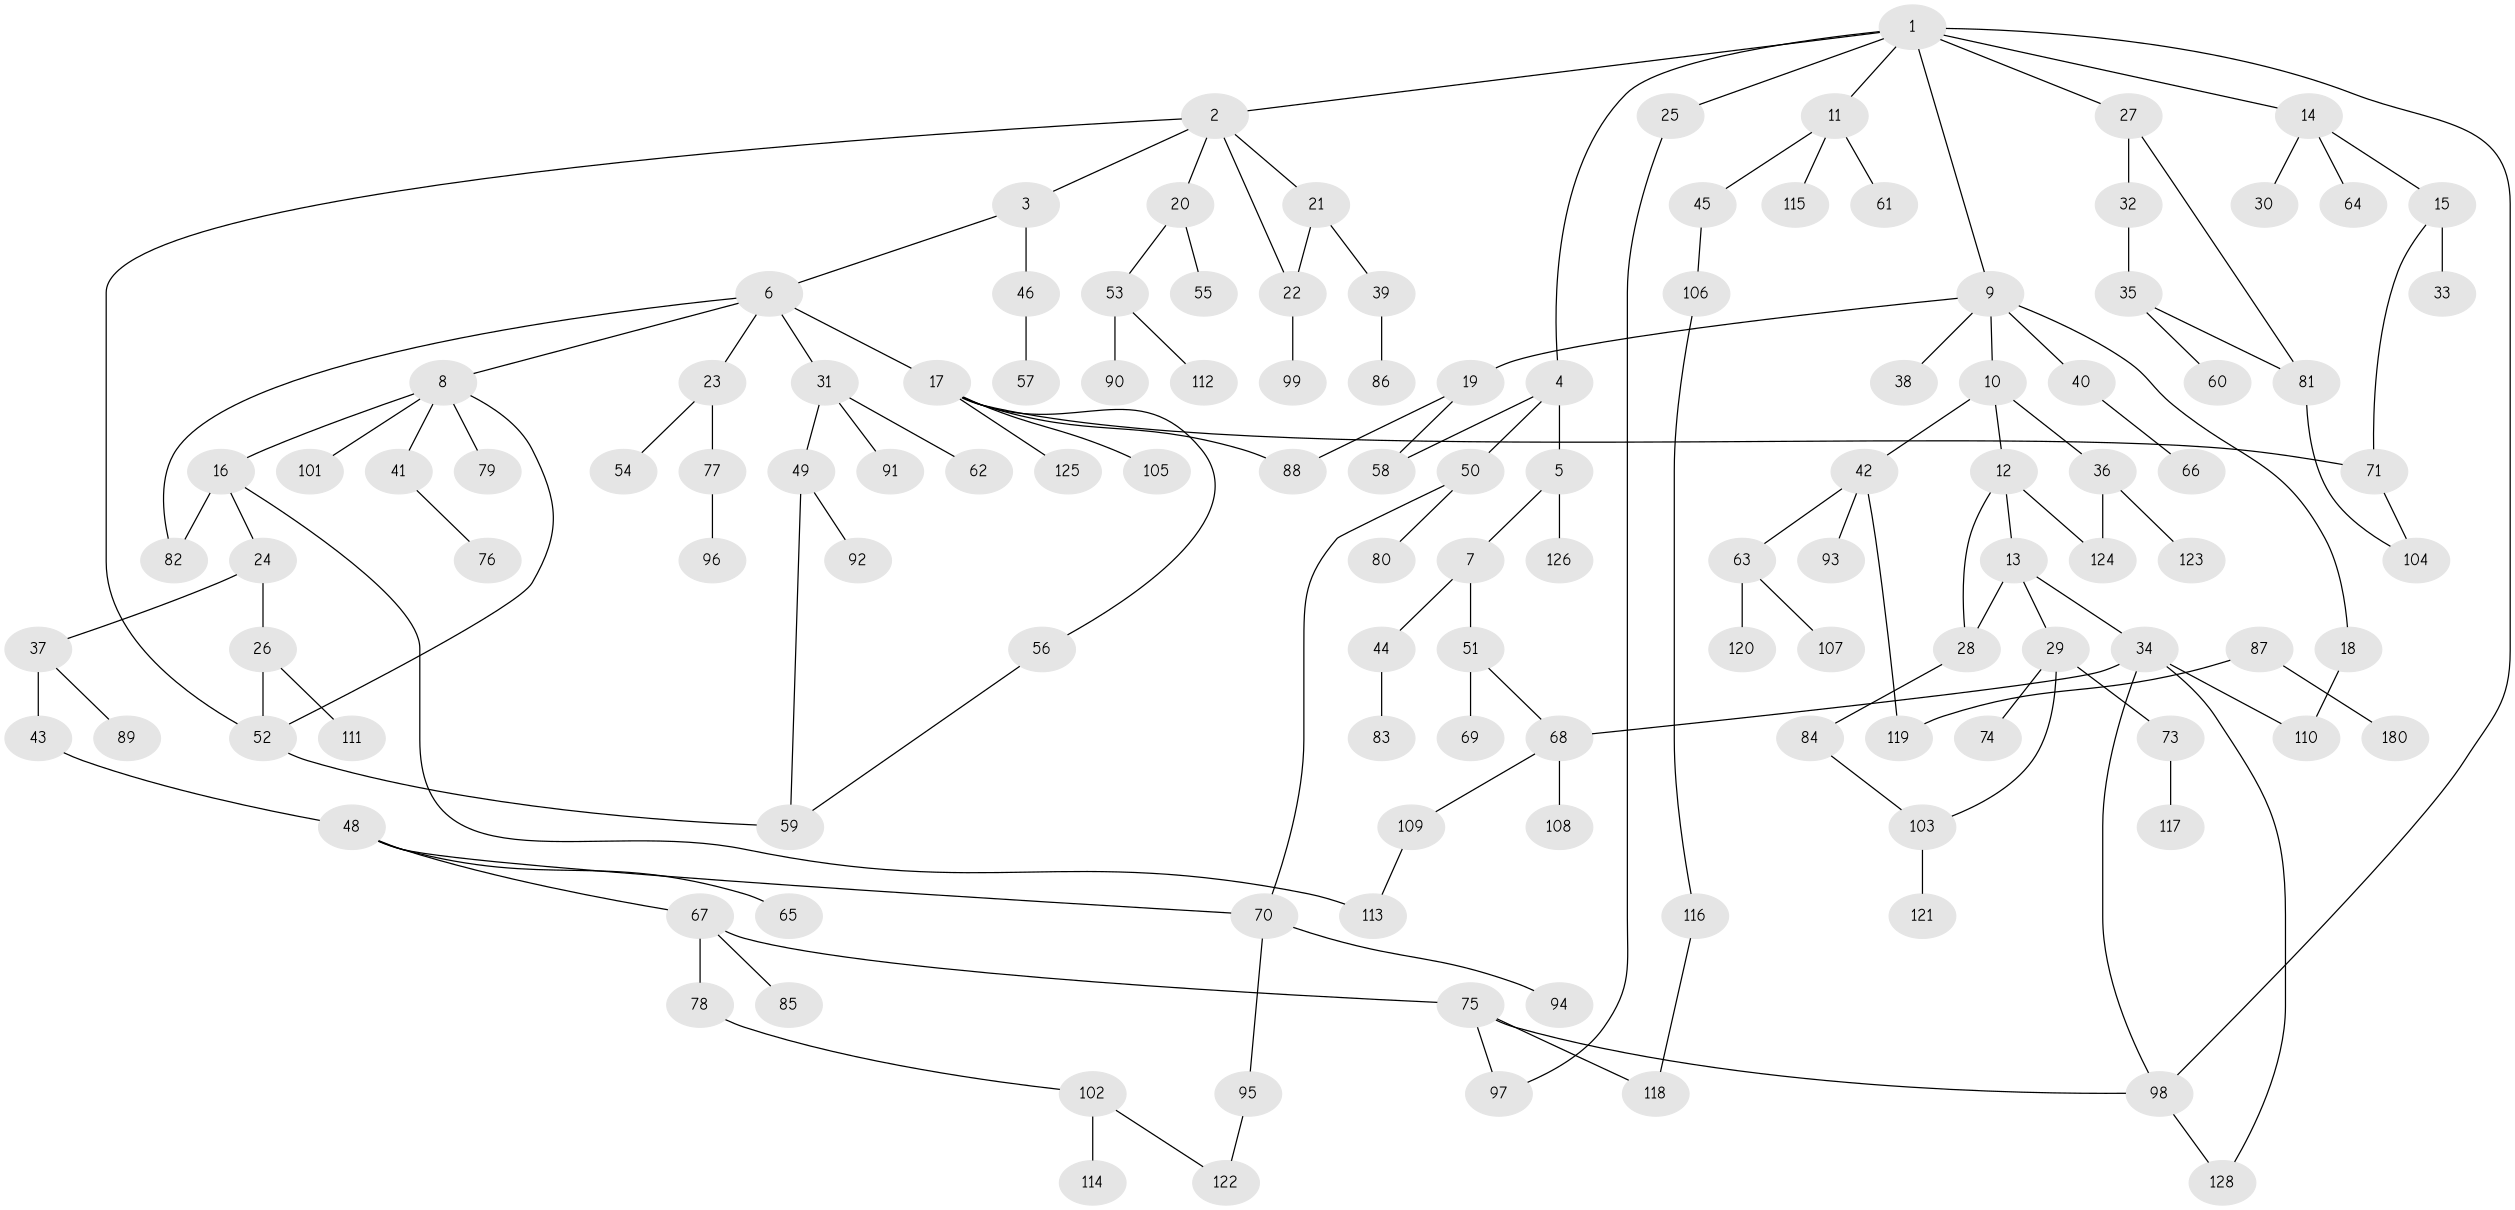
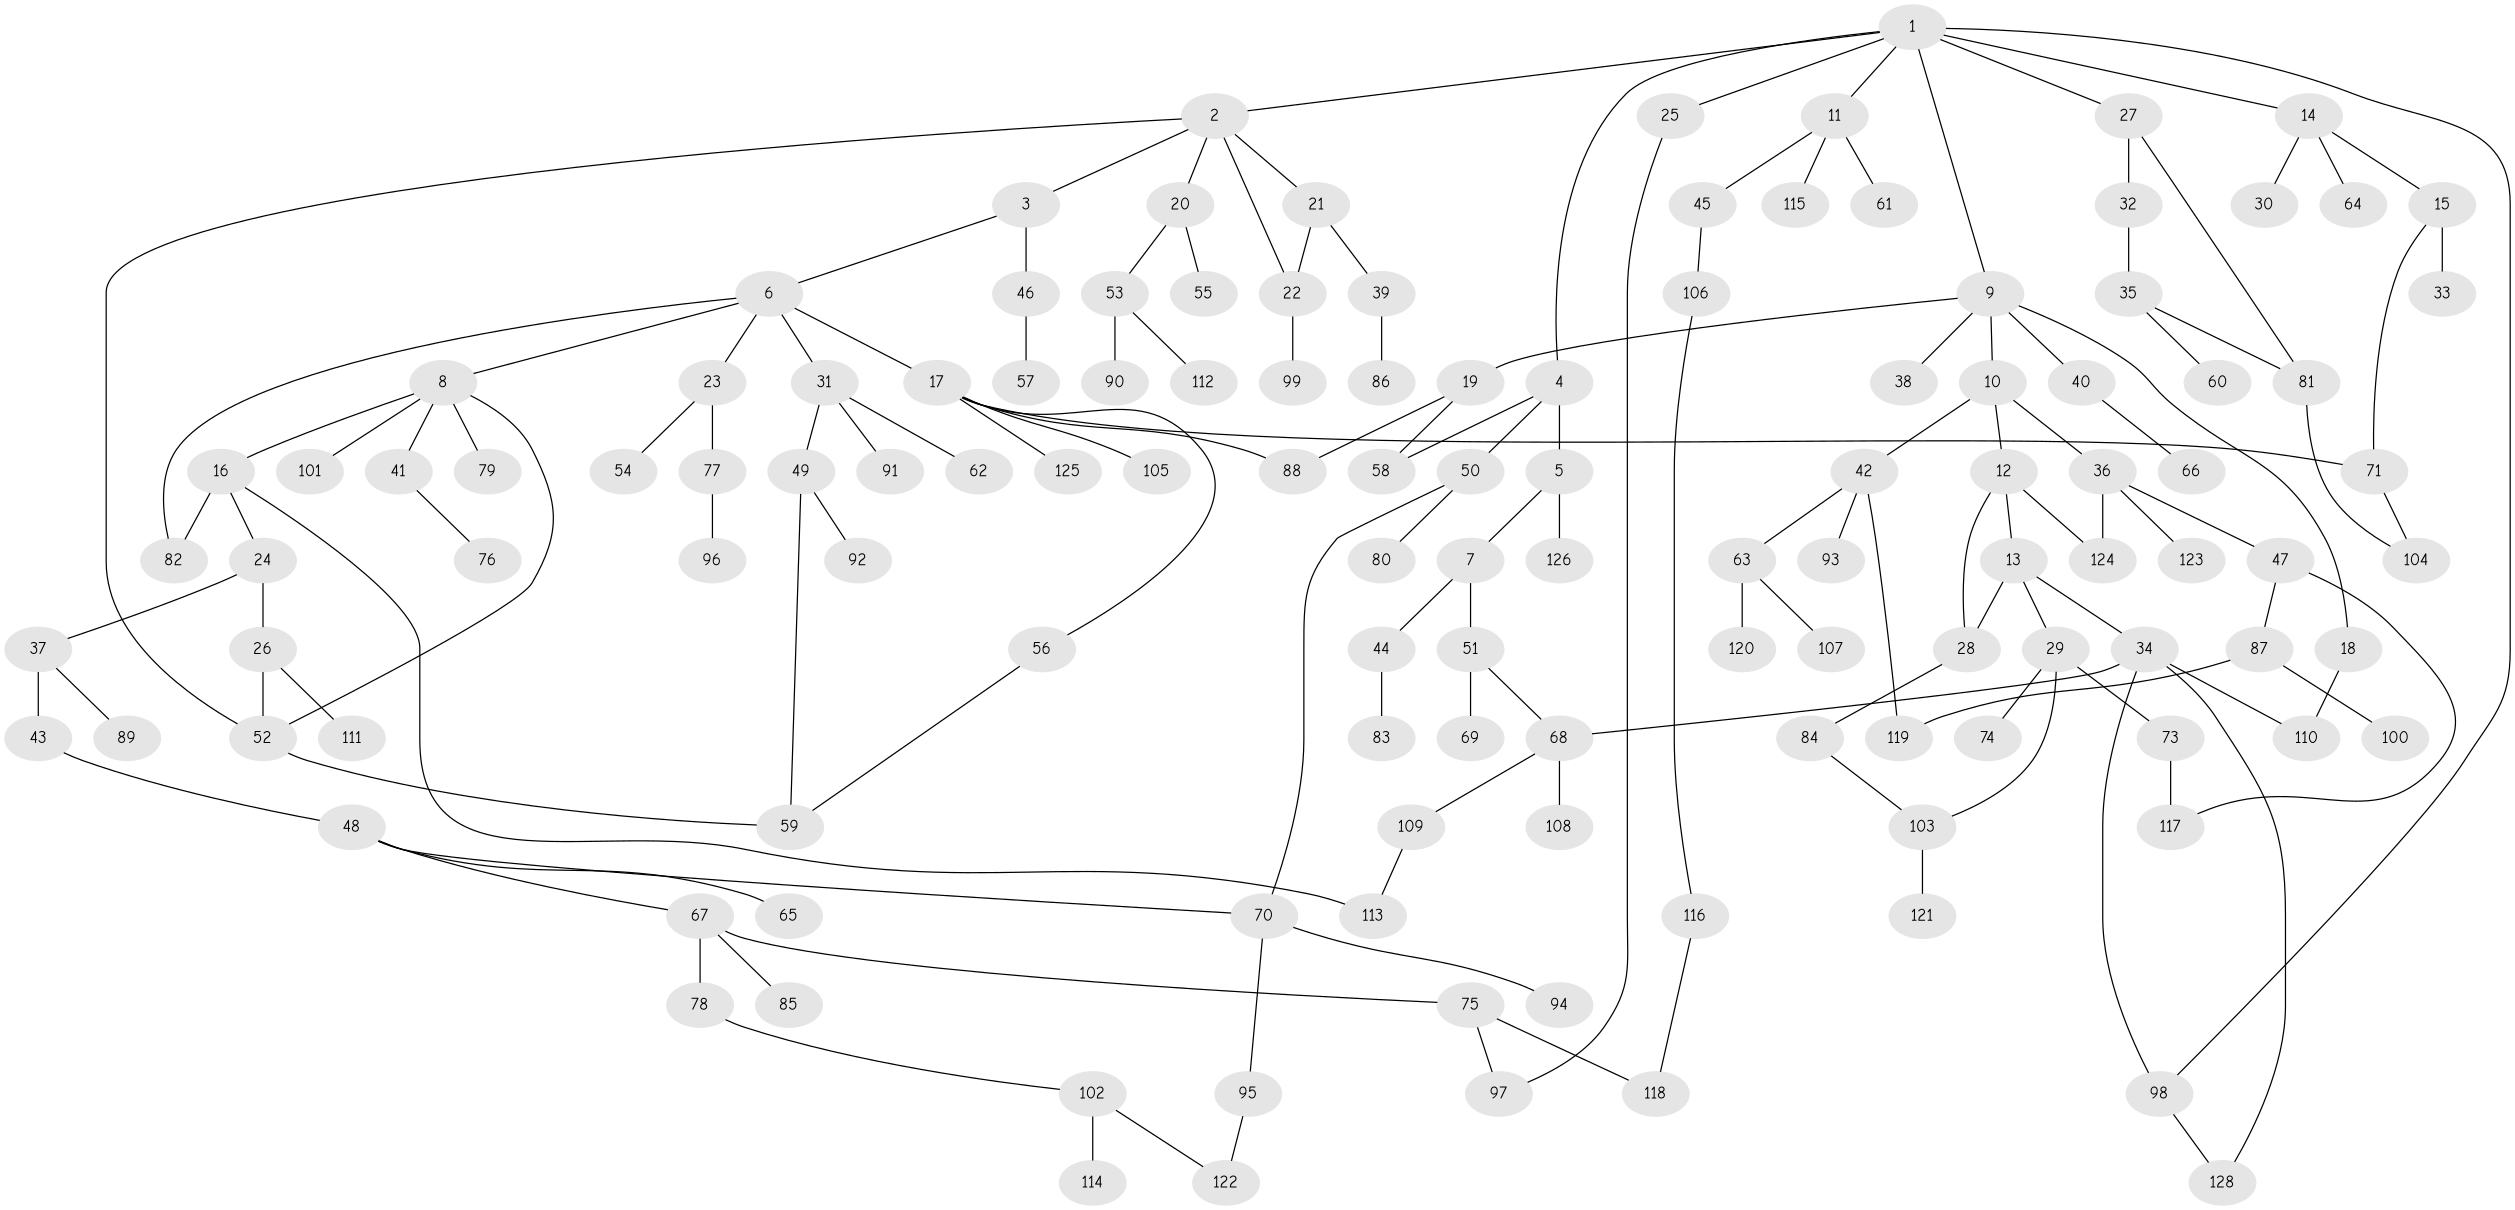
node "47": added
node "180": label "180" -> "100"
edge "75" -- "98": removed
